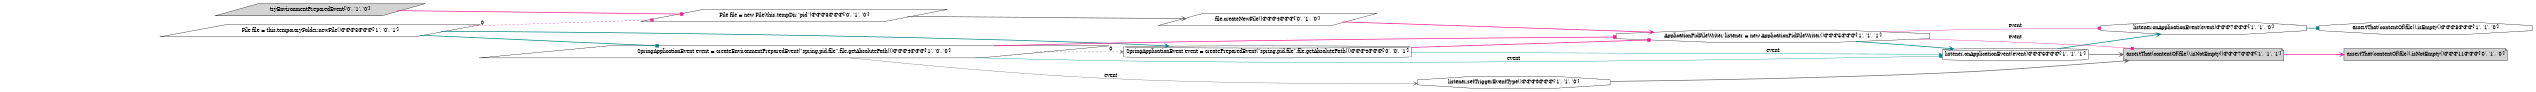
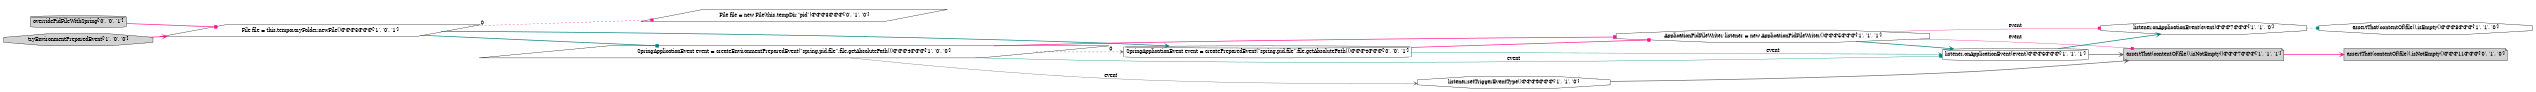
node "tryEnvironmentPreparedEvent['0', '1', '0']": removed
node "file.createNewFile()@@@4@@@['0', '1', '0']": removed
node "overridePidFileWithSpring['0', '0', '1']": added
edge "listener.onApplicationEvent(event)@@@7@@@['1', '1', '0']" -> "assertThat(contentOf(file)).isEmpty()@@@8@@@['1', '1', '0']": style bold -> dashed
node "tryEnvironmentPreparedEvent['1', '0', '0']": added
